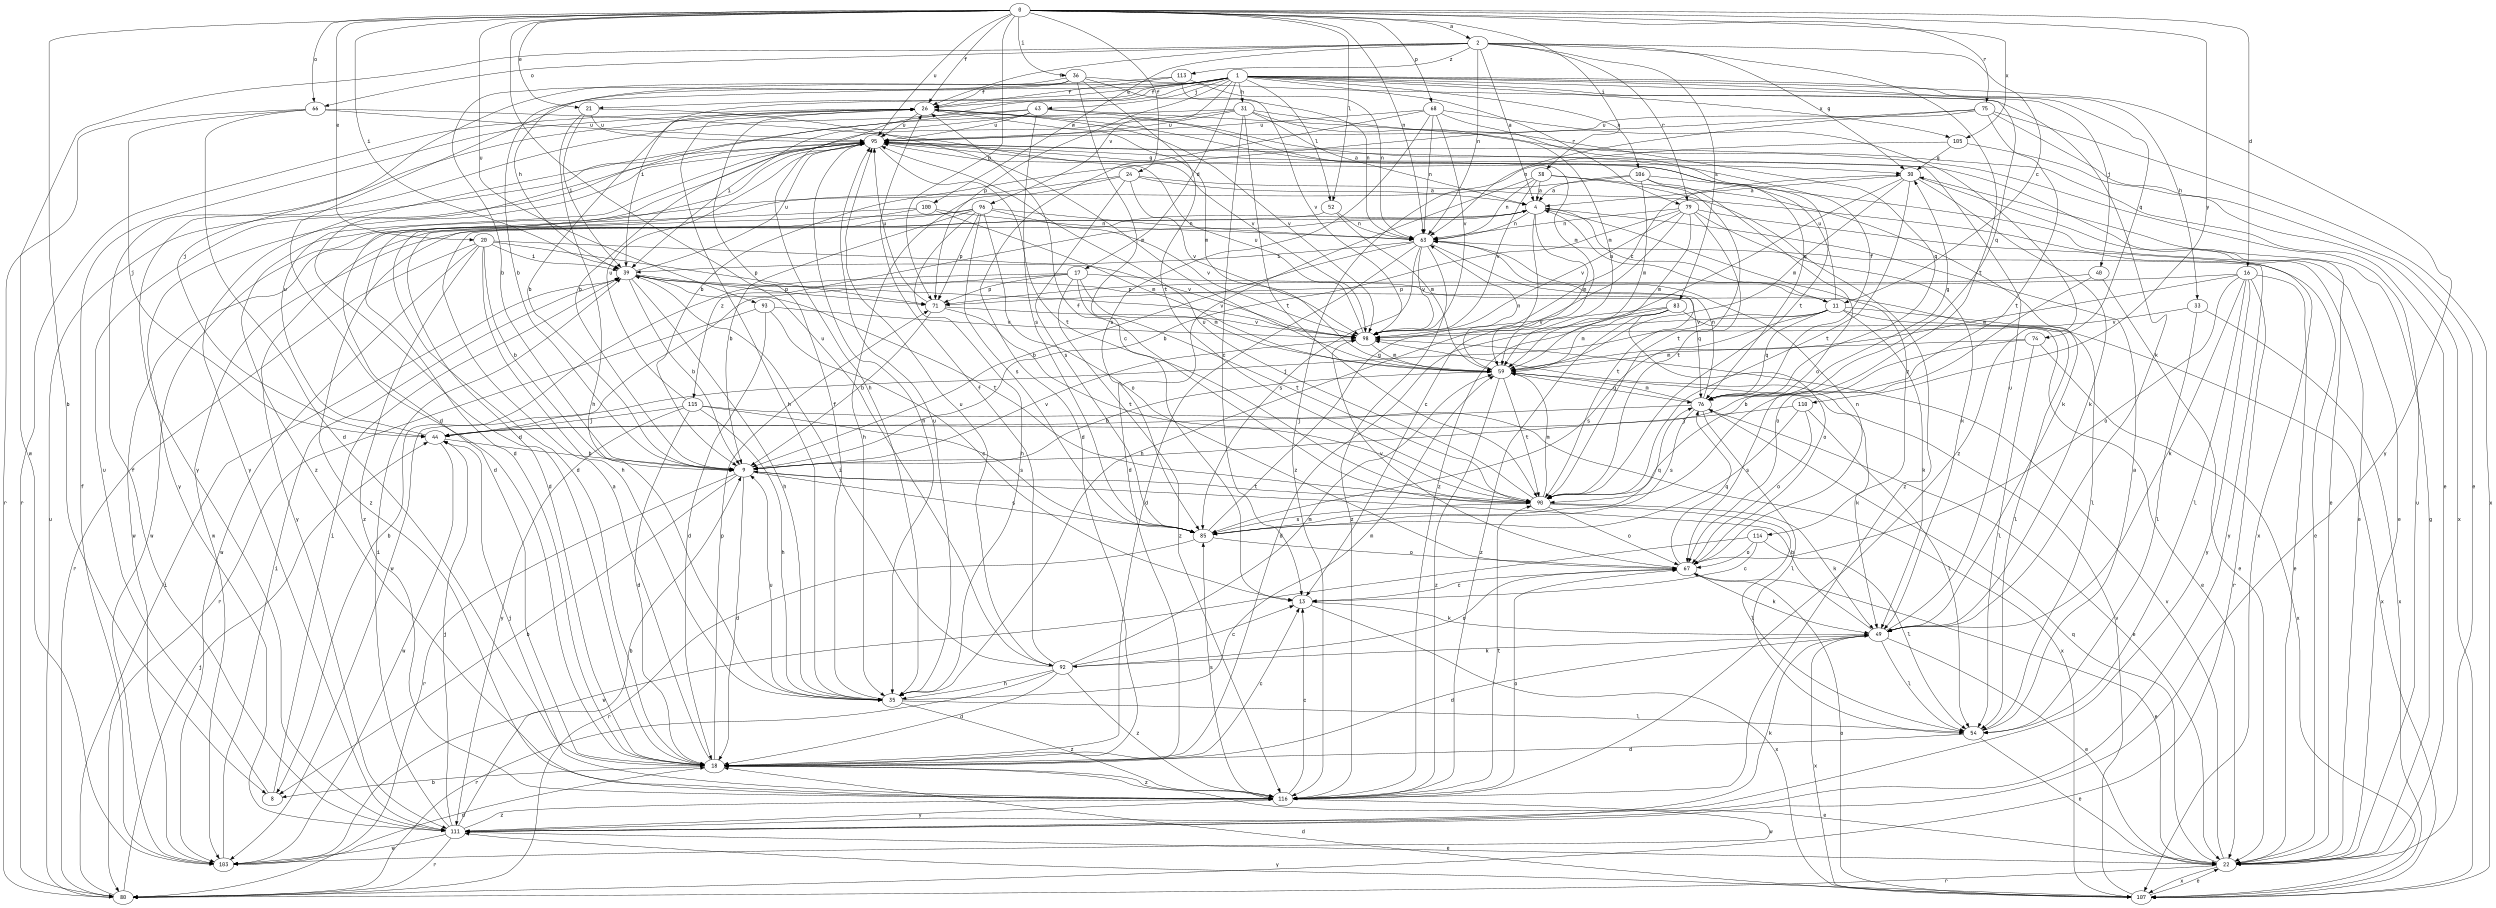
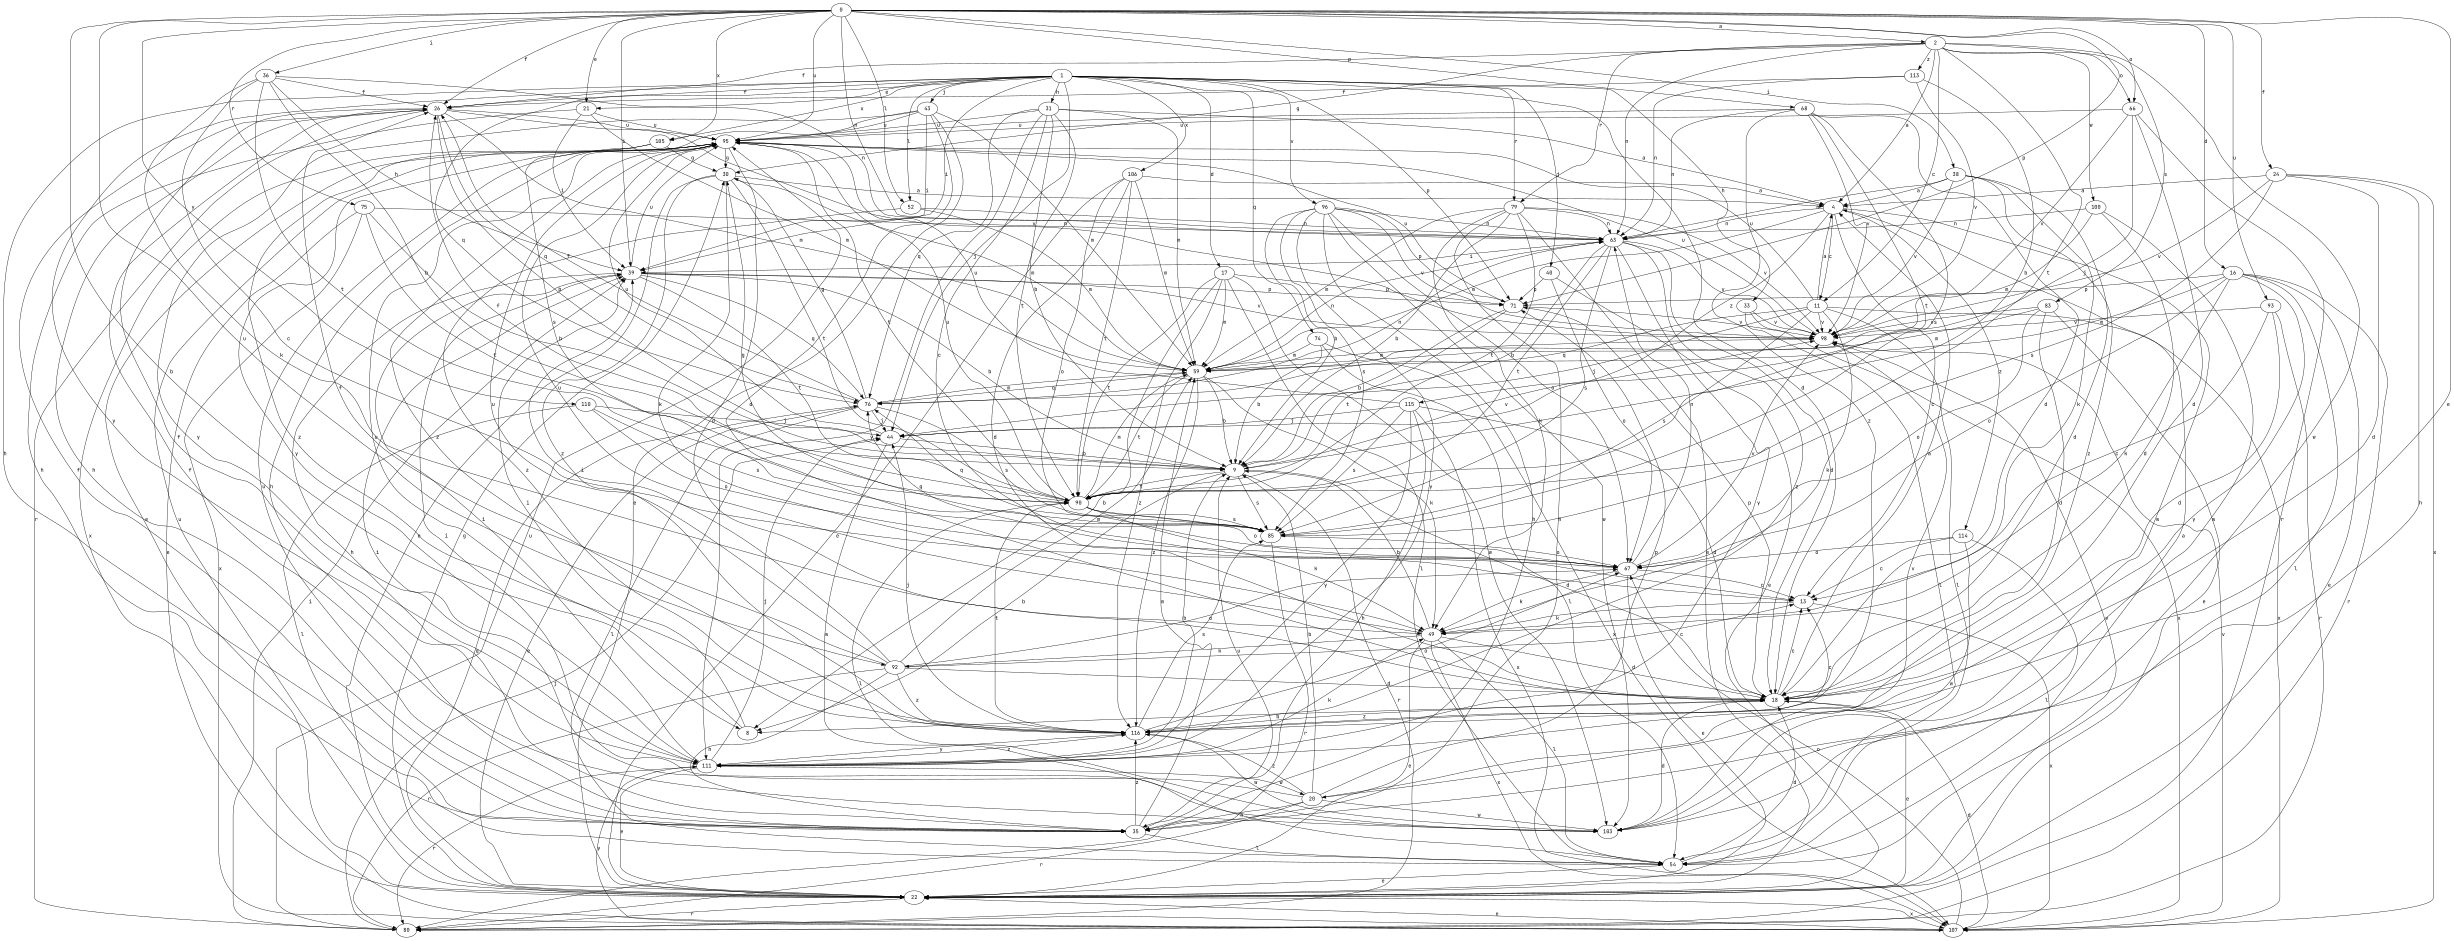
edge "75" -> "95": removed, label "u"
edge "83" -> "116": removed, label "z"
edge "111" -> "103": now "111" -> "20"
